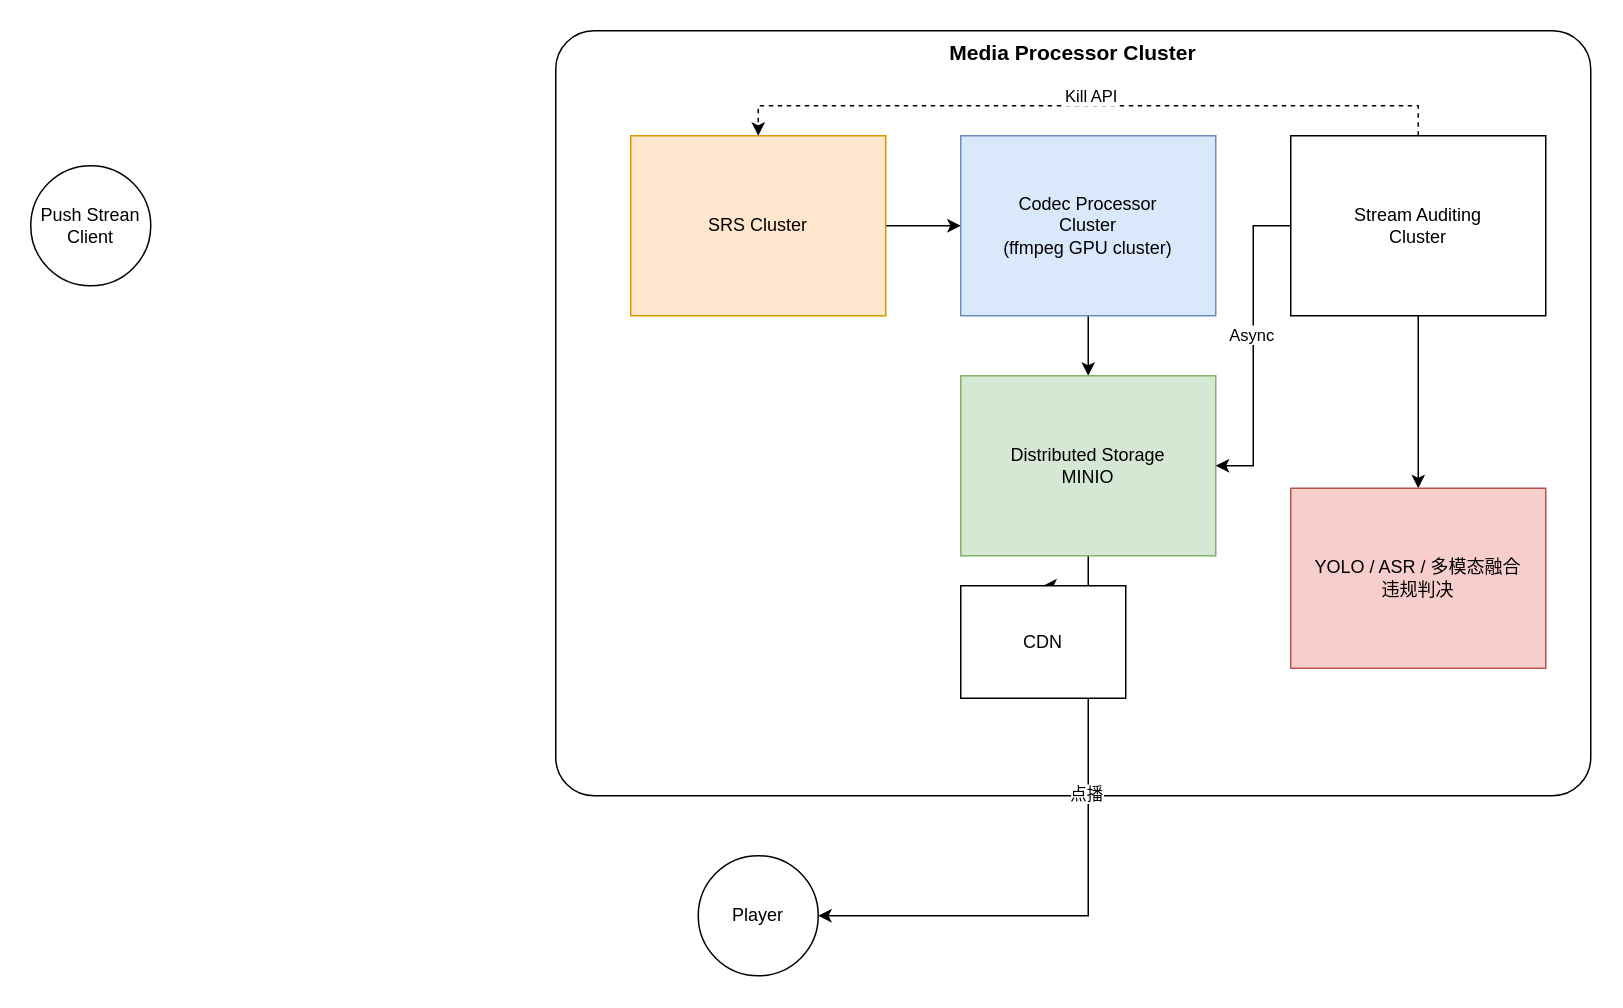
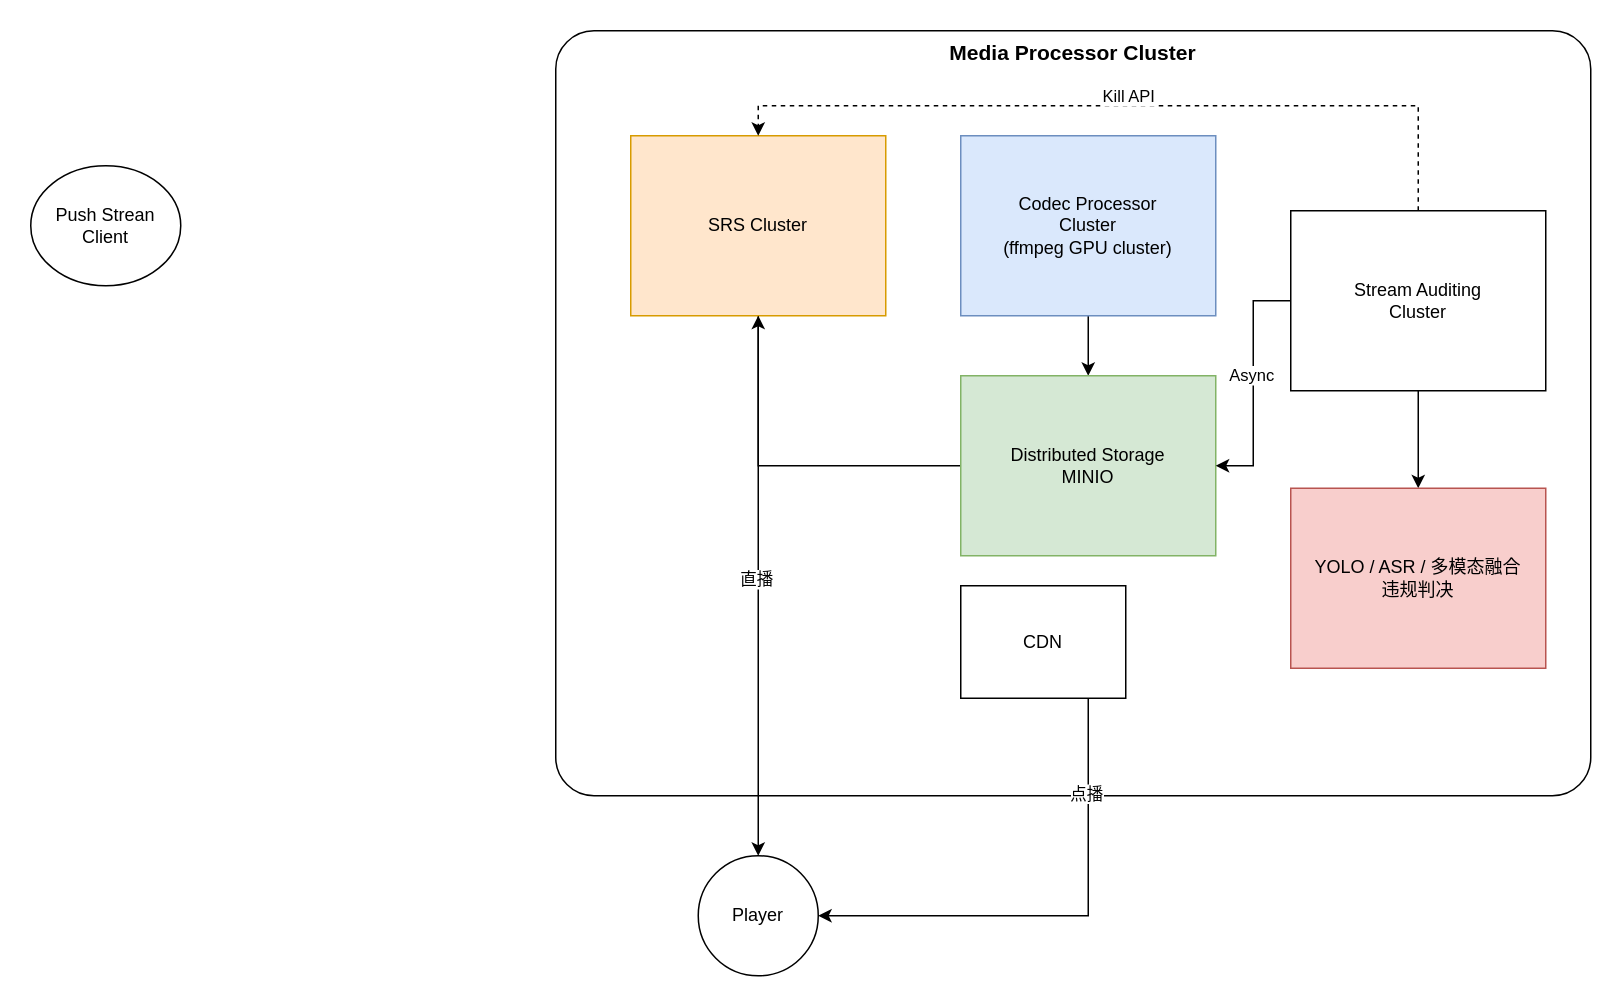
node "Push Strean Client": size 120x120 -> 150x120
edge "SRS Cluster" -> "Codec Processor Cluster (ffmpeg GPU cluster)": removed
node "Stream Auditing Cluster": moved (1418, 226) -> (1418, 301)
edge "Distributed Storage MINIO" -> "CDN": now "Distributed Storage MINIO" -> "SRS Cluster"
edge "SRS Cluster" -> "Player": added, label "直播"
